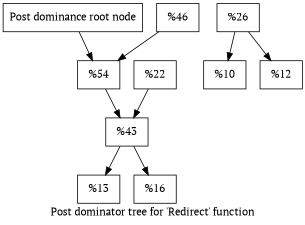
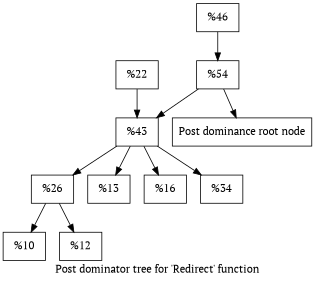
edge "Post dominance root node" -> "%54": reversed
edge "%43" -> "%26": added
node "%34": added
